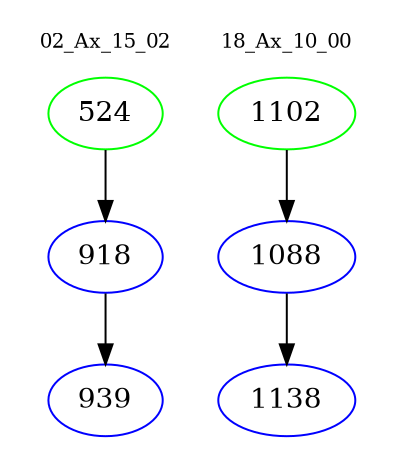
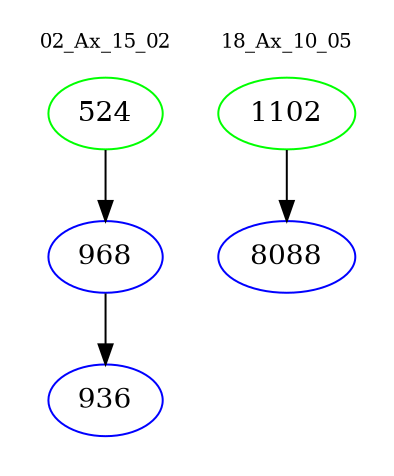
cluster "18_Ax_10_00": label "18_Ax_10_00" -> "18_Ax_10_05"
node "918": label "918" -> "968"
node "1088": label "1088" -> "8088"
node "939": label "939" -> "936"
node "1138": removed
